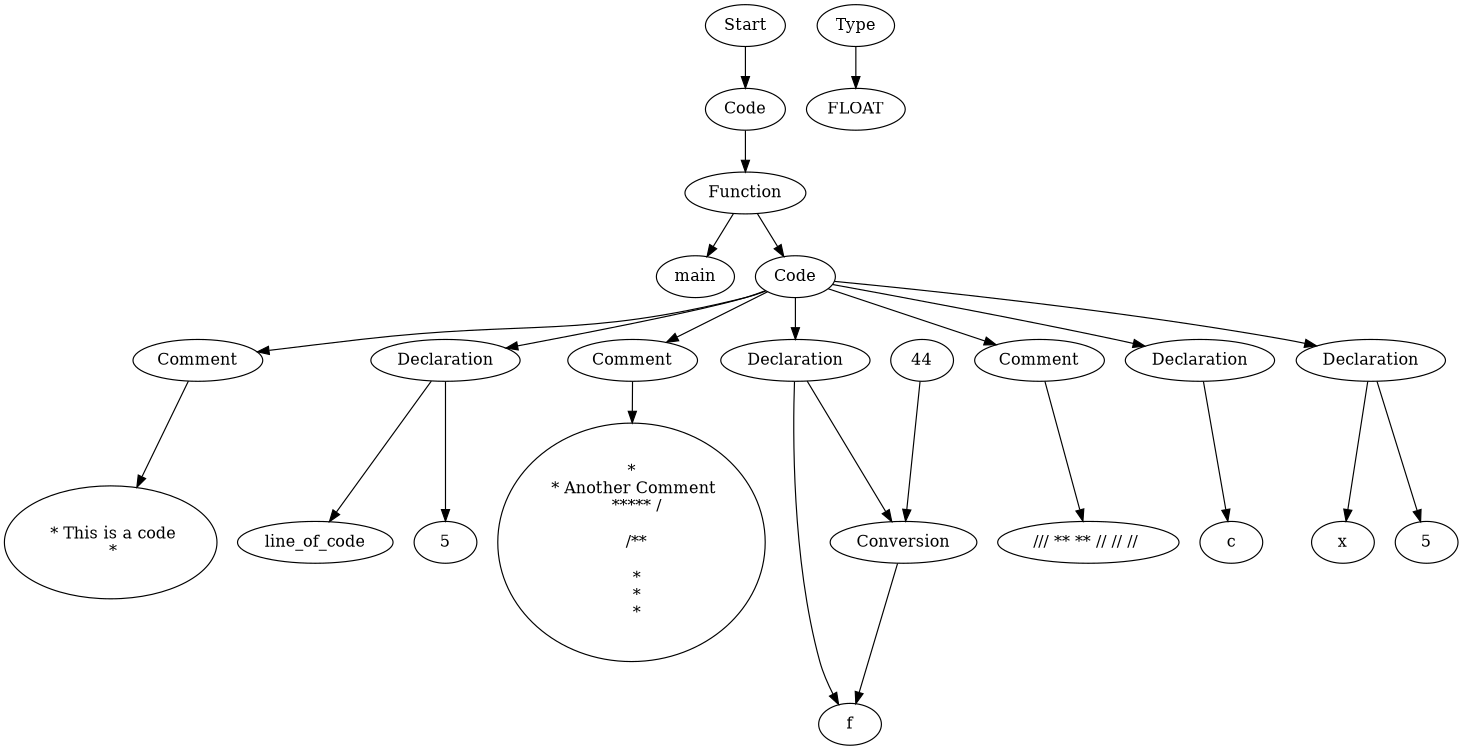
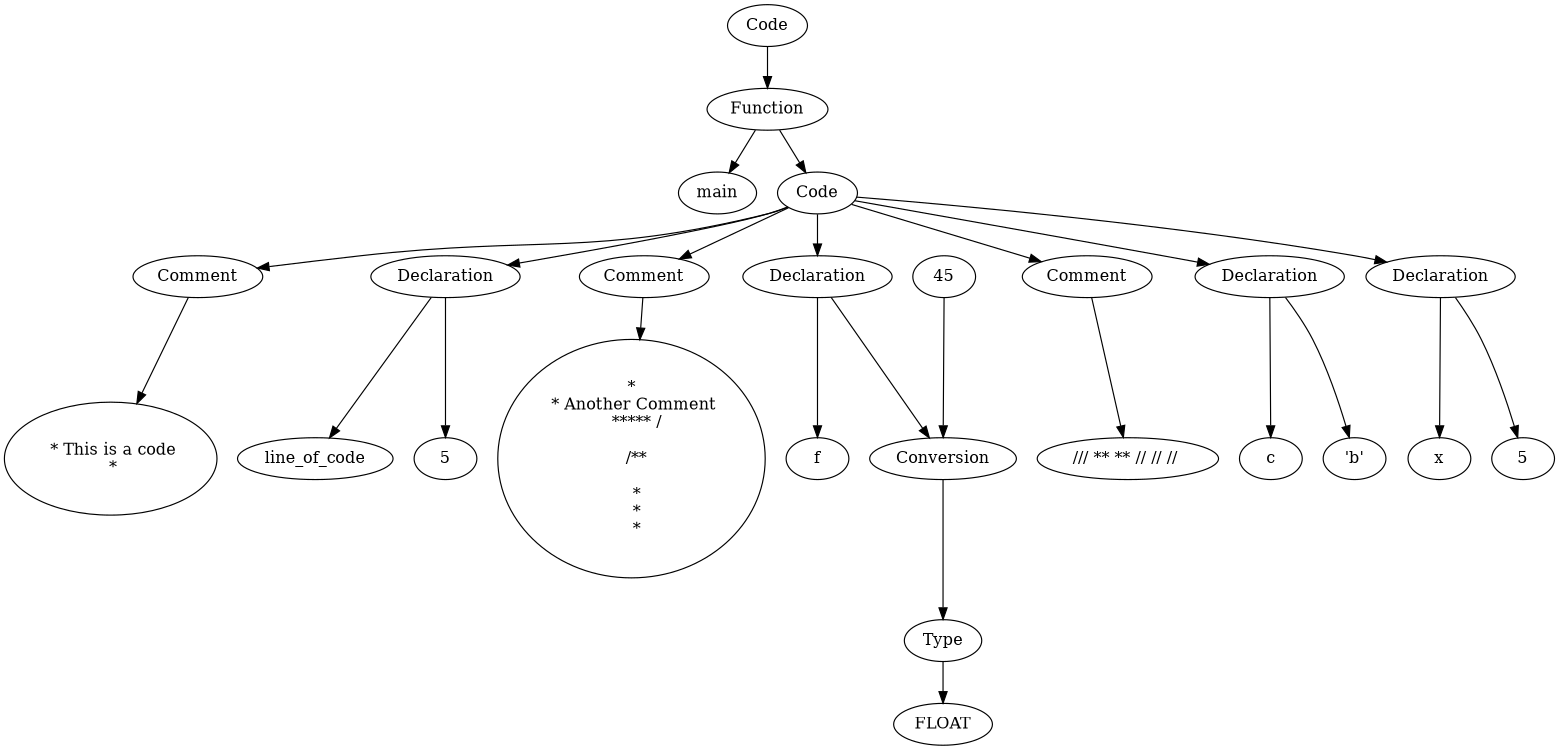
node "Start": removed
node "44": label "44" -> "45"
node "'b'": added
edge "Conversion" -> "f": now "Conversion" -> "Type"
